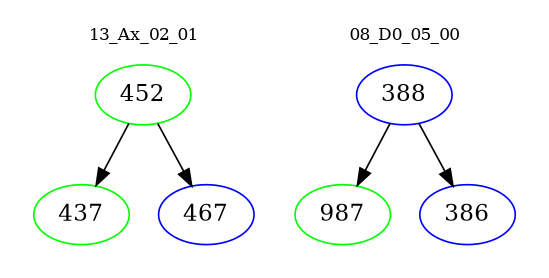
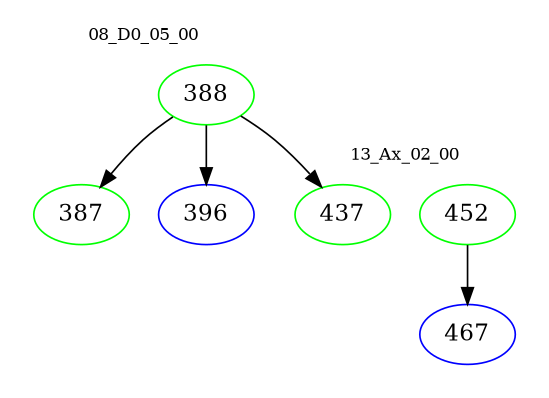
cluster "13_Ax_02_01": label "13_Ax_02_01" -> "13_Ax_02_00"
node "388": color blue -> green
edge "452" -> "437": now "388" -> "437"
node "987": label "987" -> "387"
node "386": label "386" -> "396"
